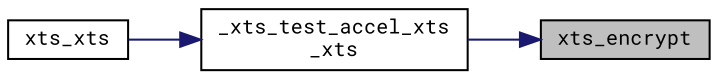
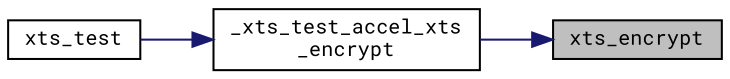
node "xts_xts": label "xts_xts" -> "xts_test"
node "_xts_test_accel_xts _xts": label "_xts_test_accel_xts _xts" -> "_xts_test_accel_xts _encrypt"
